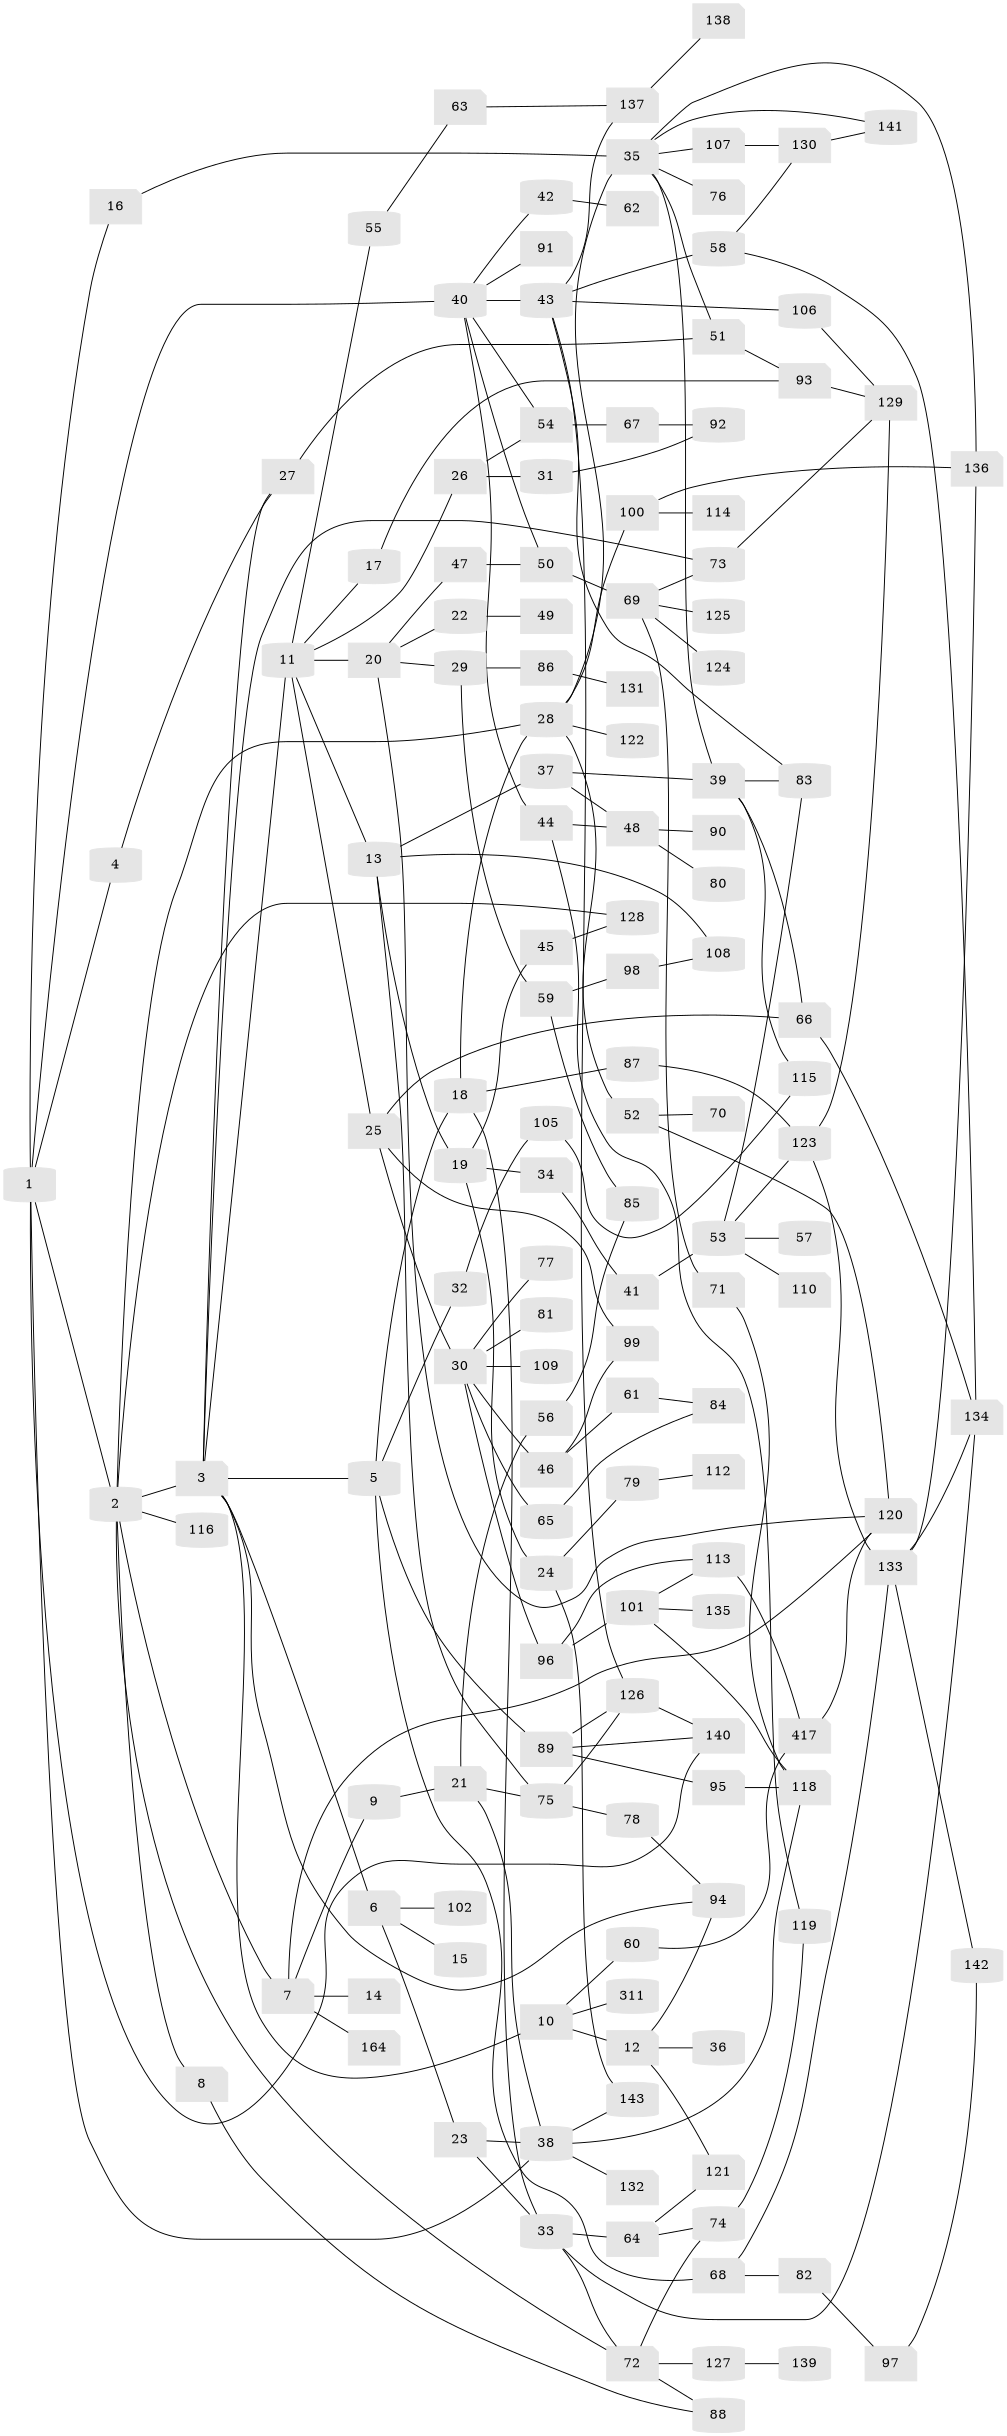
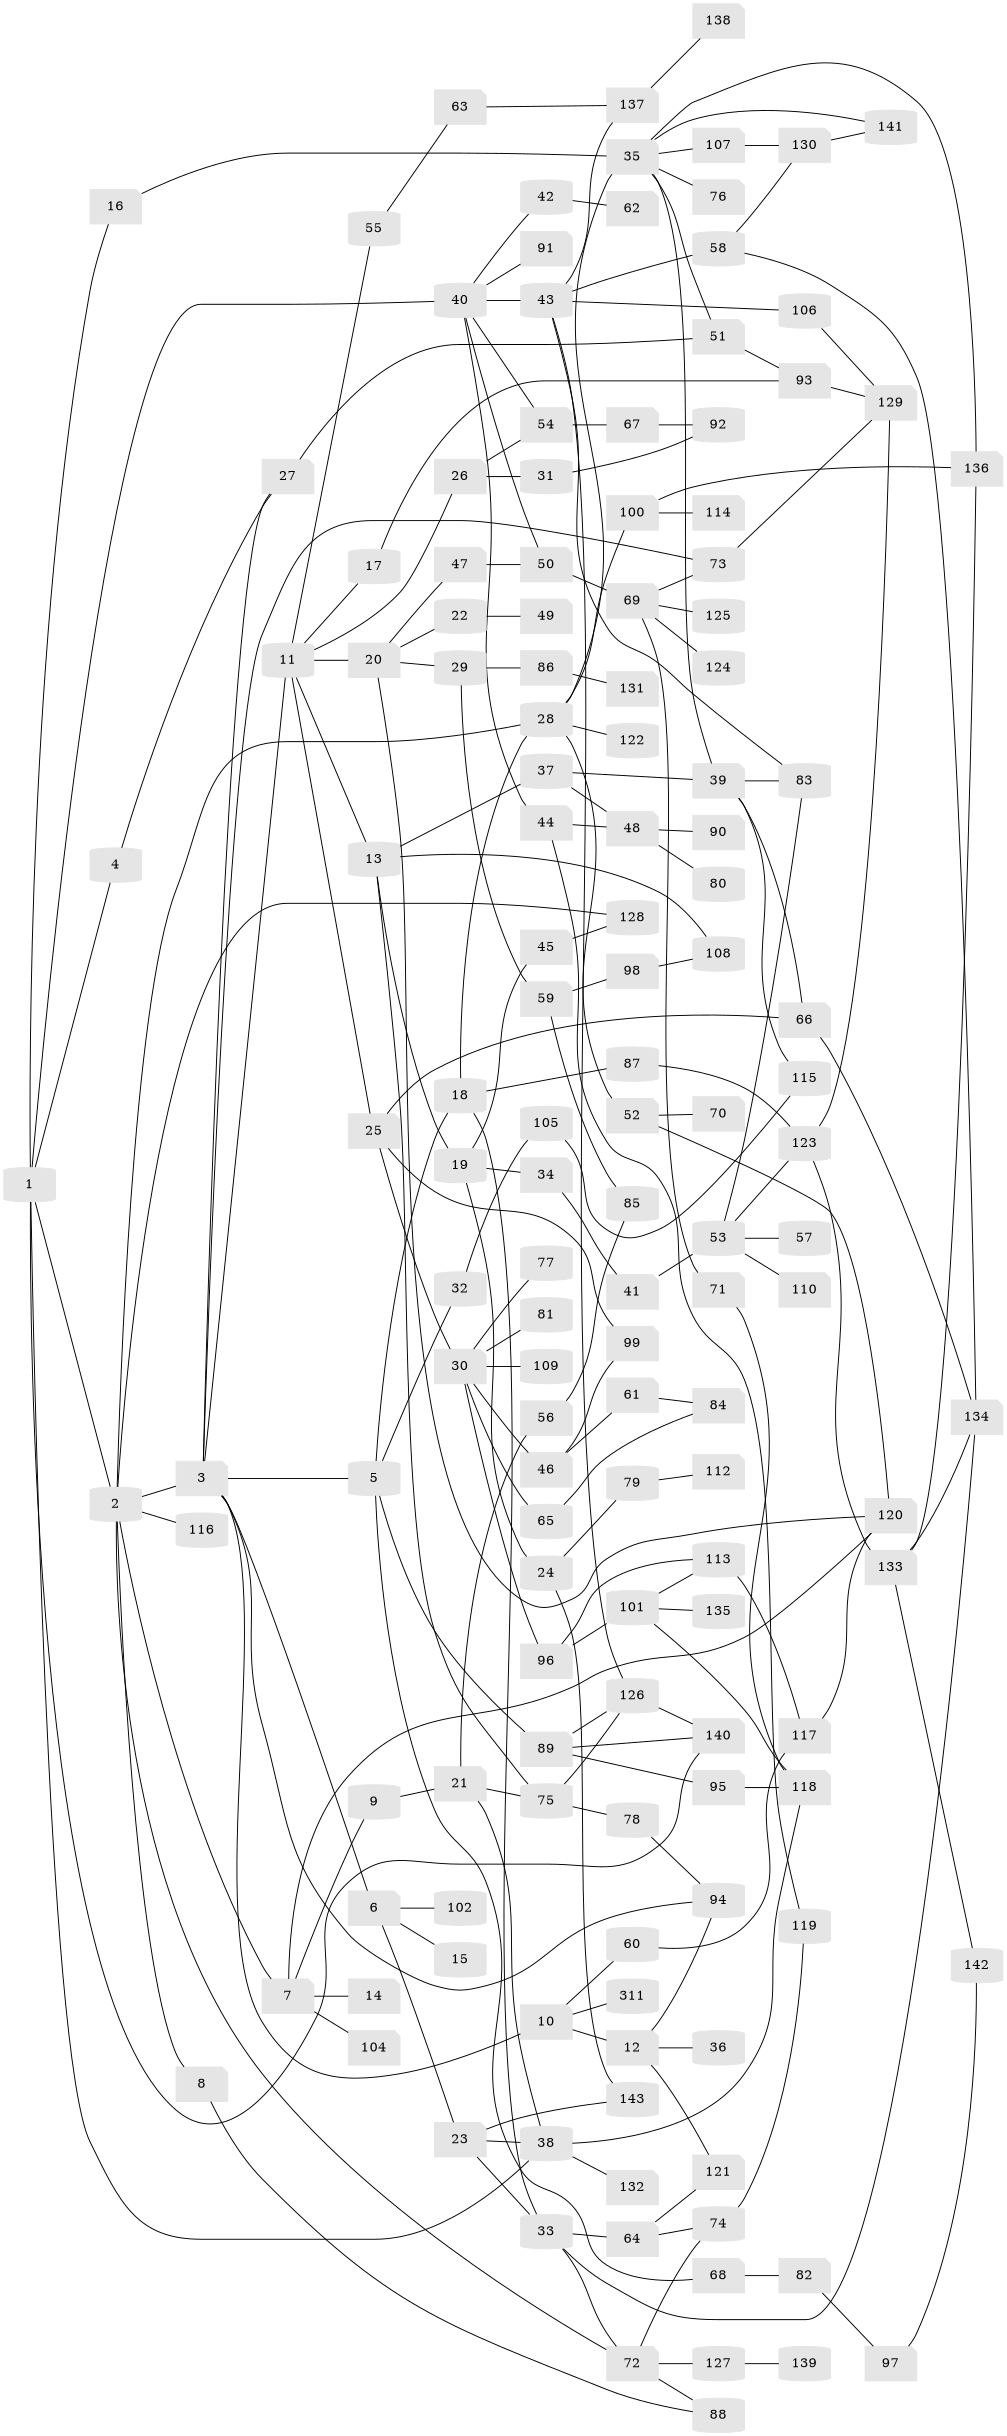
node "417": label "417" -> "117"
edge "133" -- "68": removed
node "164": label "164" -> "104"
edge "143" -- "38": now "143" -- "23"
